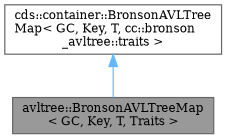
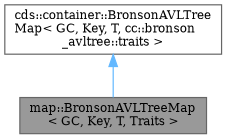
node "avltree::BronsonAVLTreeMap < GC, Key, T, Traits >": label "avltree::BronsonAVLTreeMap < GC, Key, T, Traits >" -> "map::BronsonAVLTreeMap < GC, Key, T, Traits >"
